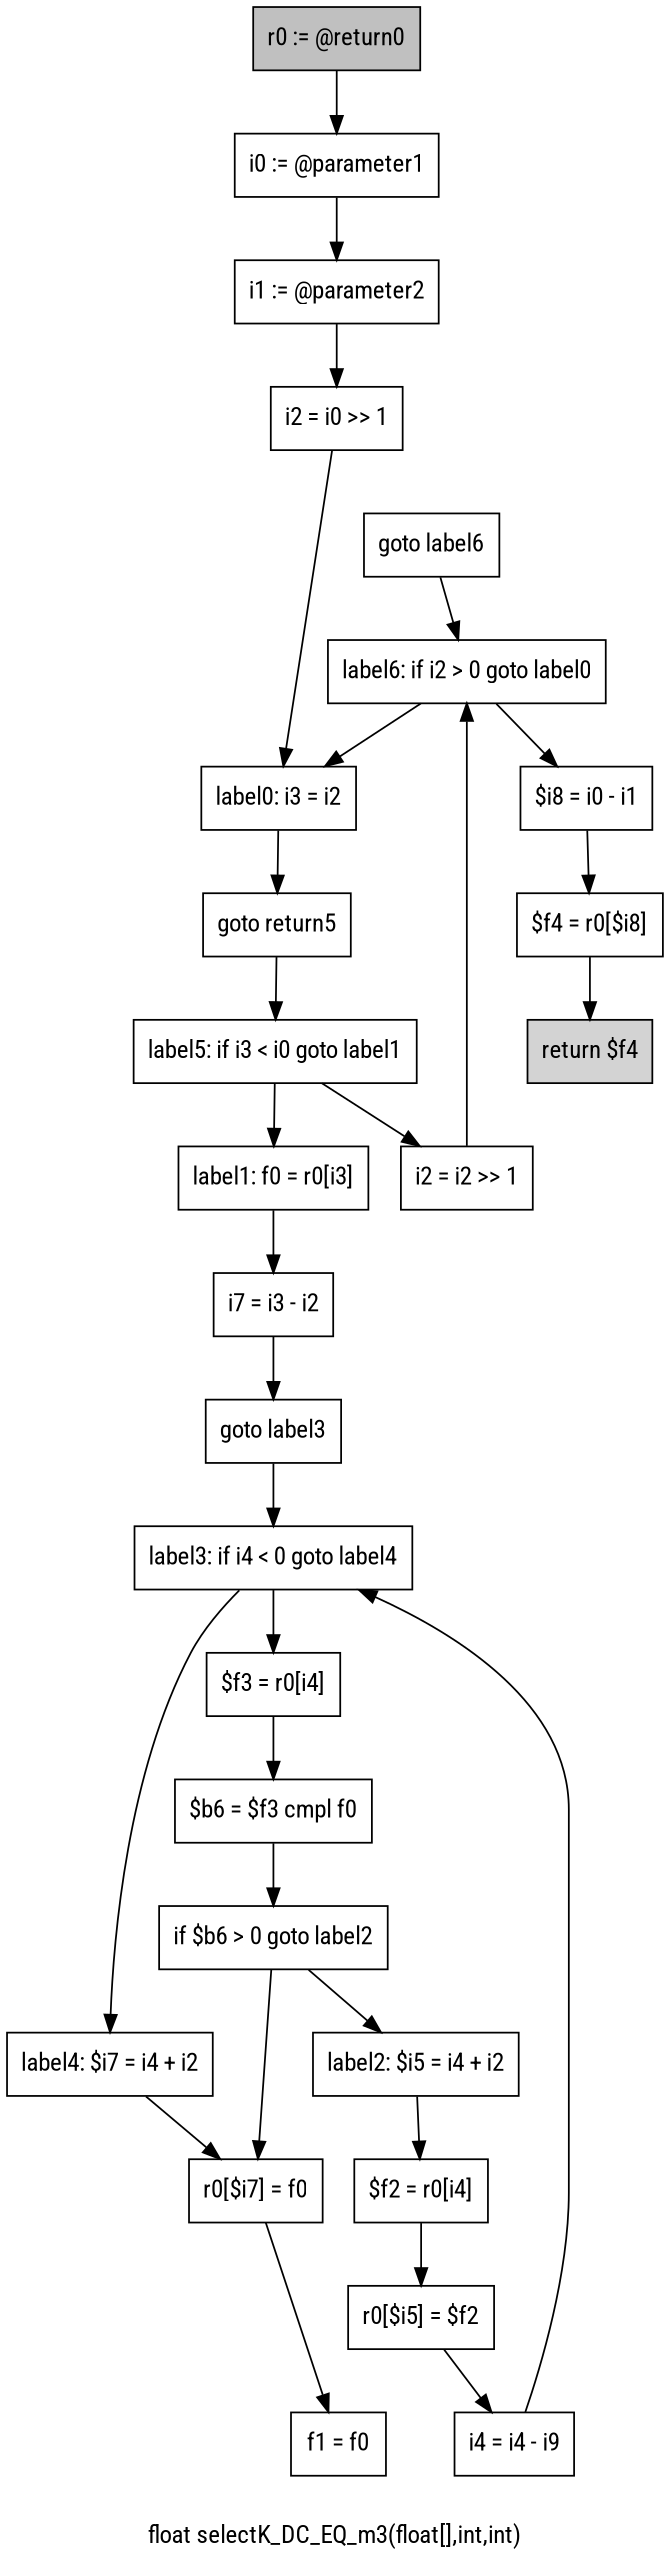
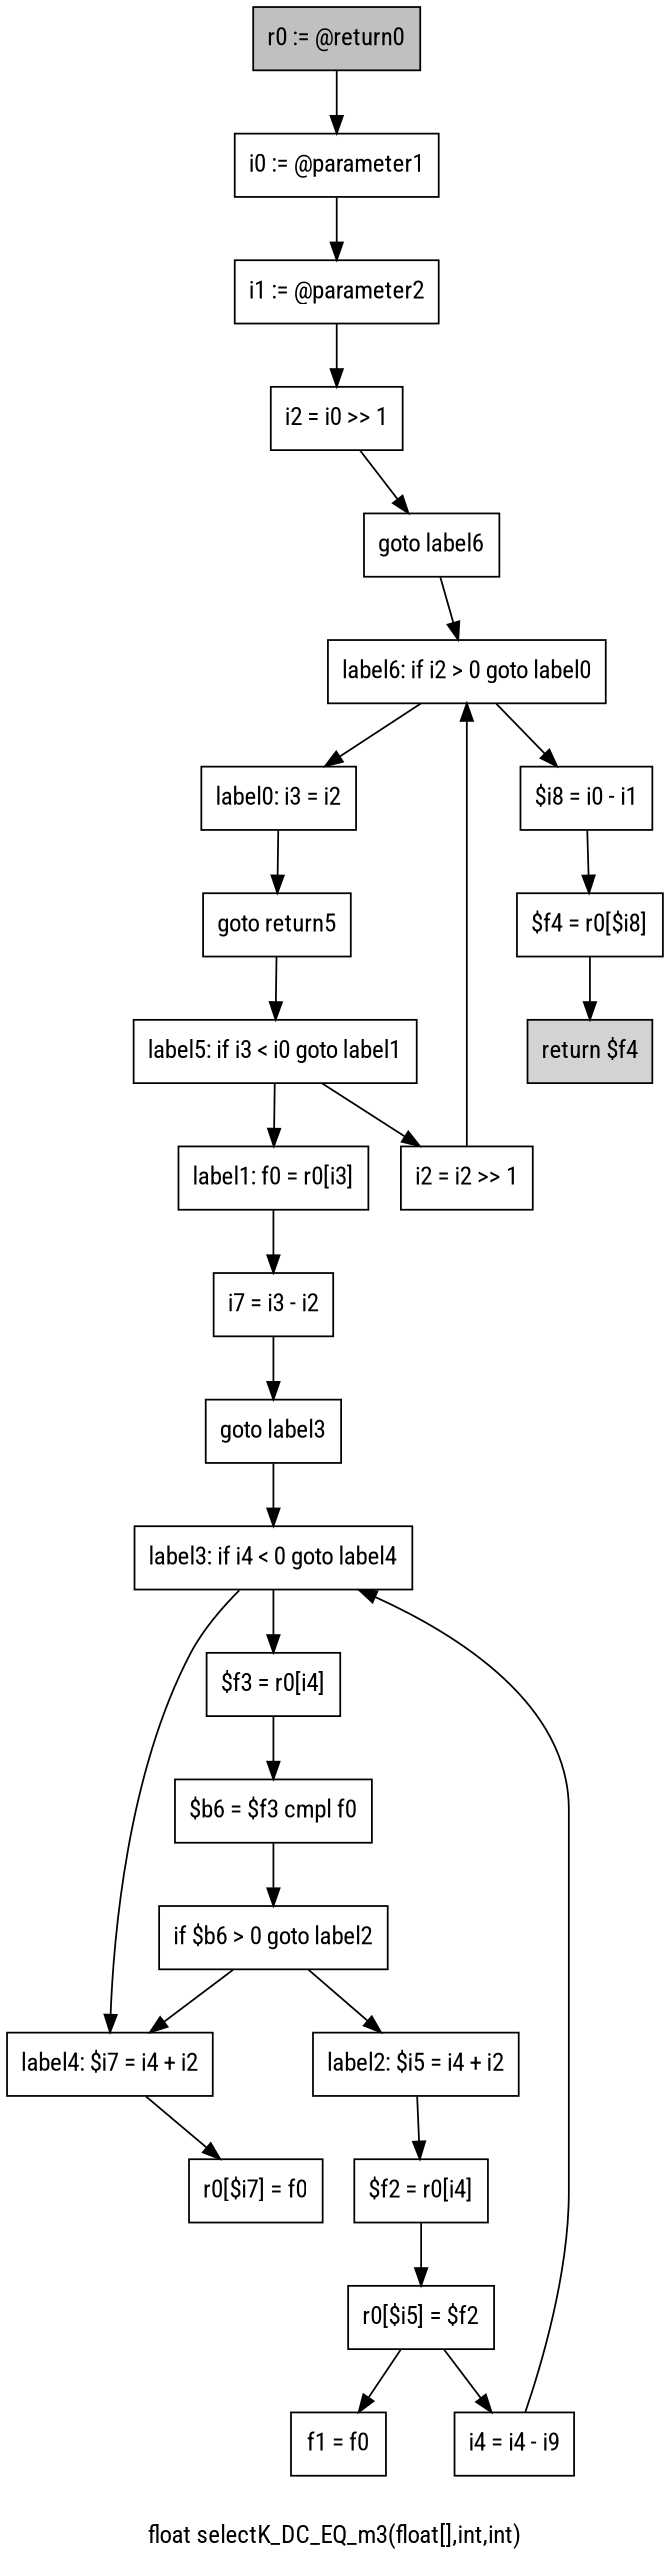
edge "i2 = i0 >> 1" -> "label0: i3 = i2": now "i2 = i0 >> 1" -> "goto label6"
edge "if $b6 > 0 goto label2" -> "r0[$i7] = f0": now "if $b6 > 0 goto label2" -> "label4: $i7 = i4 + i2"
edge "r0[$i7] = f0" -> "f1 = f0": now "r0[$i5] = $f2" -> "f1 = f0"
